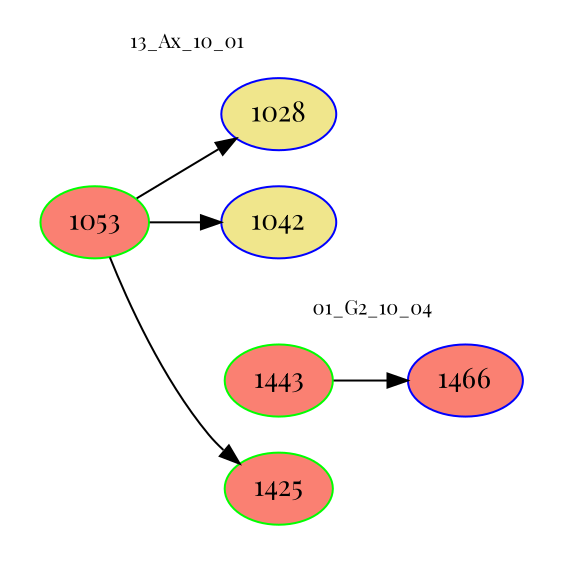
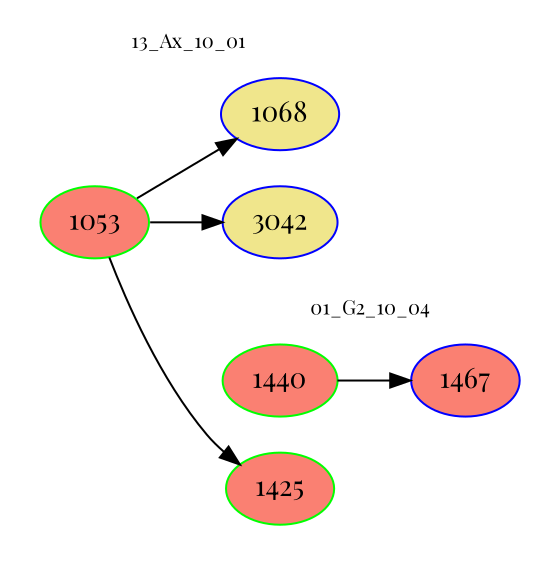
node "1028": label "1028" -> "1068"
node "1042": label "1042" -> "3042"
node "1443": label "1443" -> "1440"
node "1466": label "1466" -> "1467"
